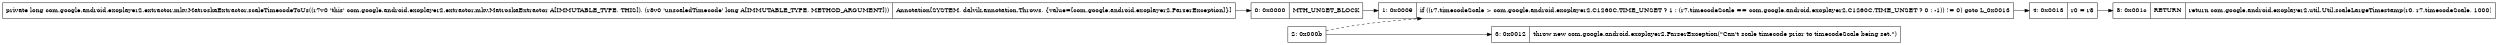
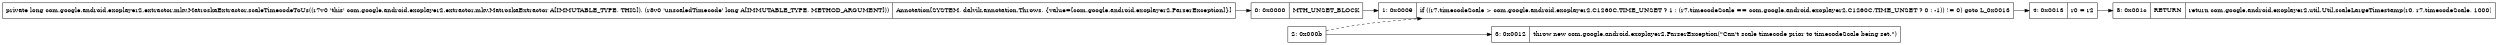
node "4: 0x0013": text "r0 = r8" -> "r0 = r2"
